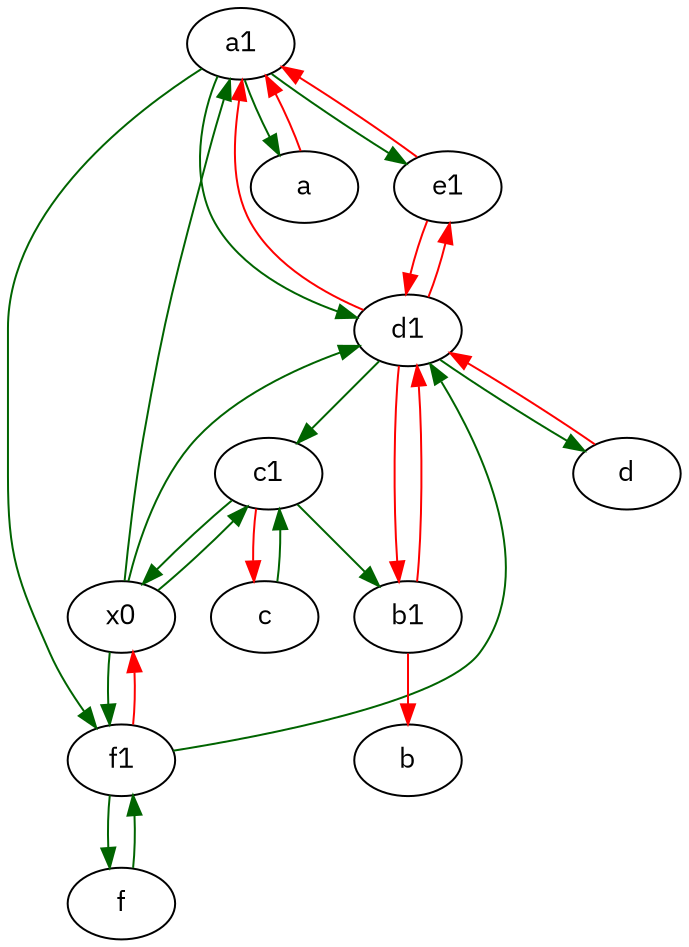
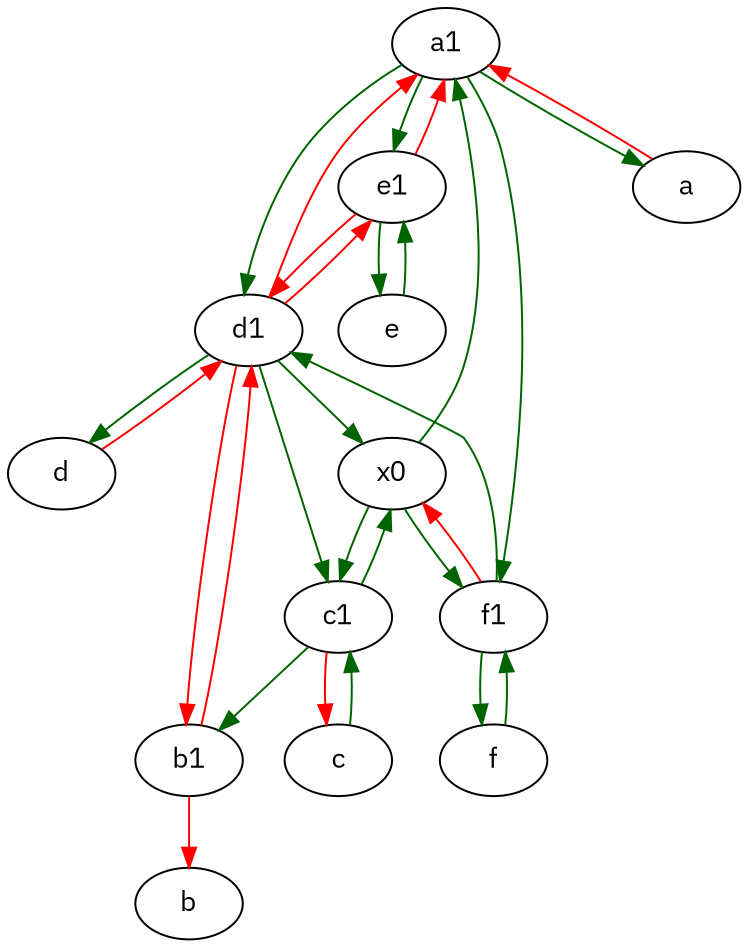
node "e": added
edge "x0" -> "d1": reversed
